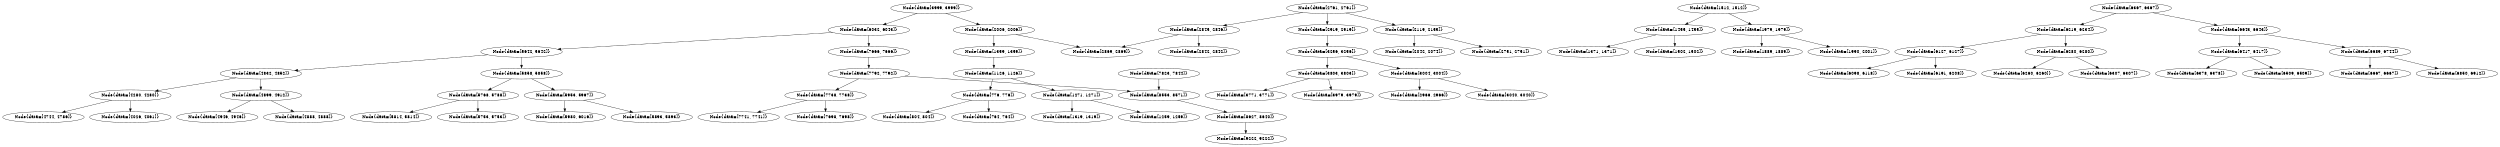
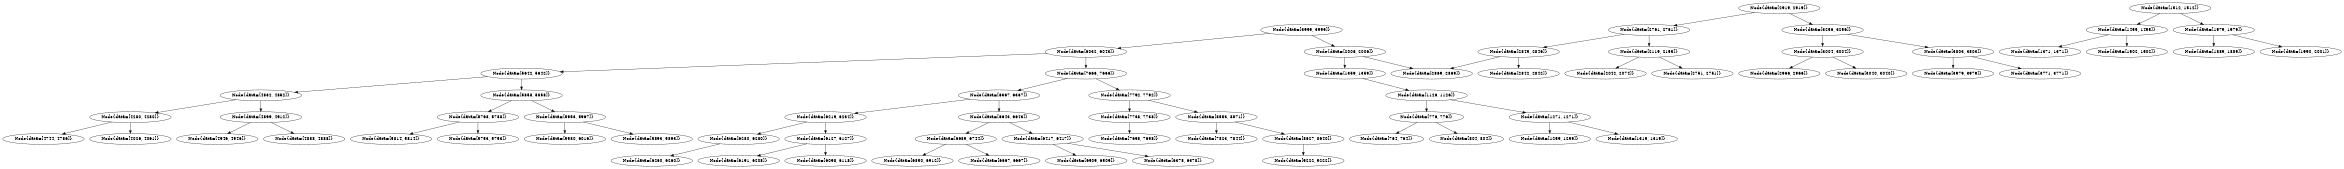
edge "Node{data=[2761, 2761]}" -> "Node{data=[2919, 2919]}": reversed
node "Node{data=[6307, 6307]}": removed
edge "Node{data=[7823, 7844]}" -> "Node{data=[8553, 8571]}": reversed
edge "Node{data=[7666, 7666]}" -> "Node{data=[6367, 6367]}": added
node "Node{data=[7741, 7741]}": removed
